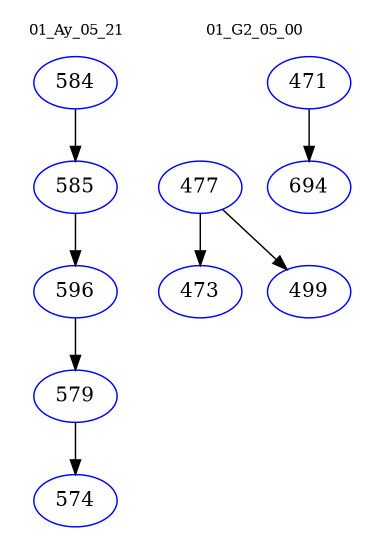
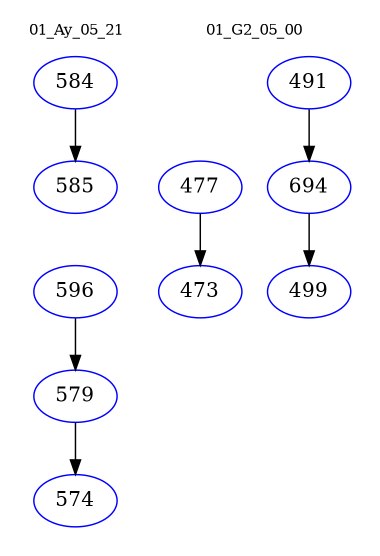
node "471": label "471" -> "491"
edge "585" -> "596": removed
edge "477" -> "499": now "694" -> "499"
